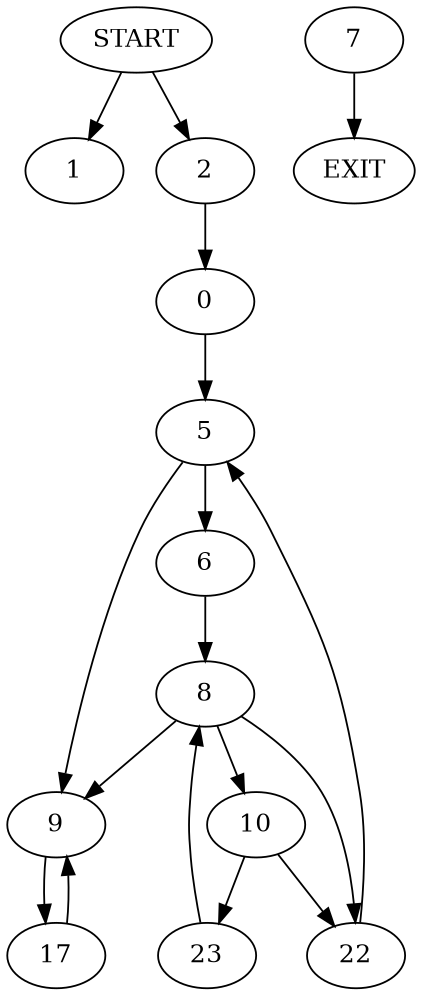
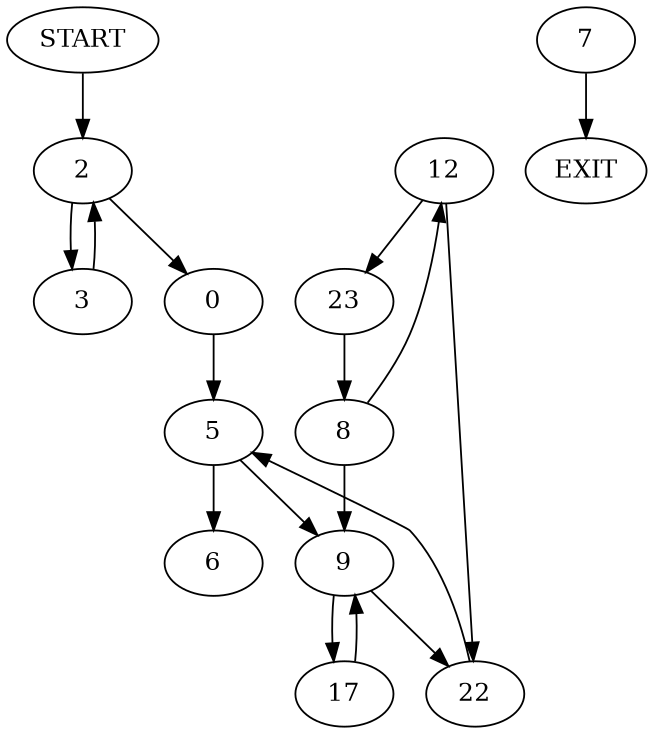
node "1": removed
node "3": added
edge "6" -> "8": removed
edge "8" -> "22": now "9" -> "22"
node "10": label "10" -> "12"
